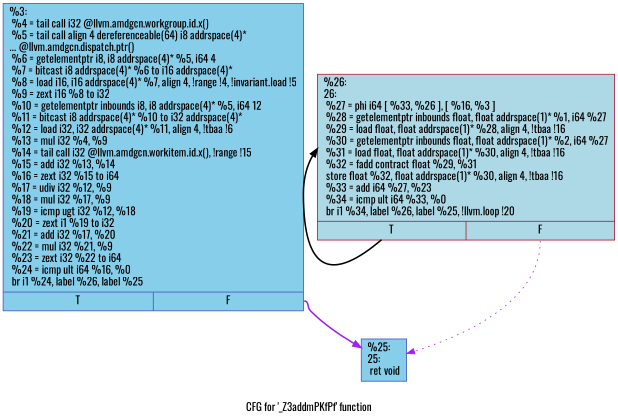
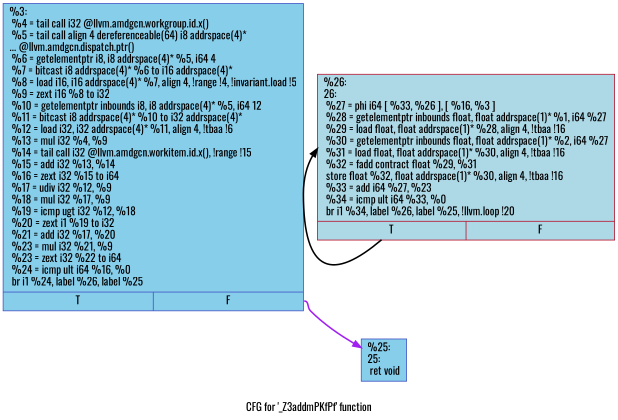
node "%3:": text "%22 = mul i32 %21, %9" -> "%23 = mul i32 %21, %9"
edge "%26:" -> "%25:": removed
